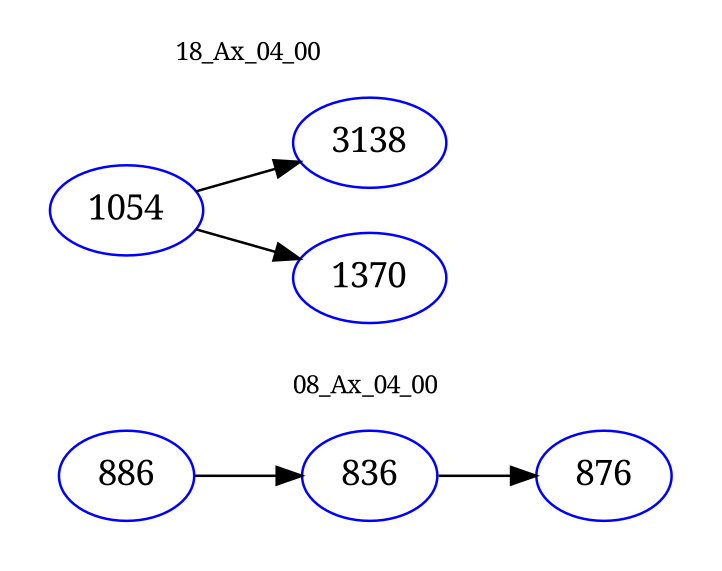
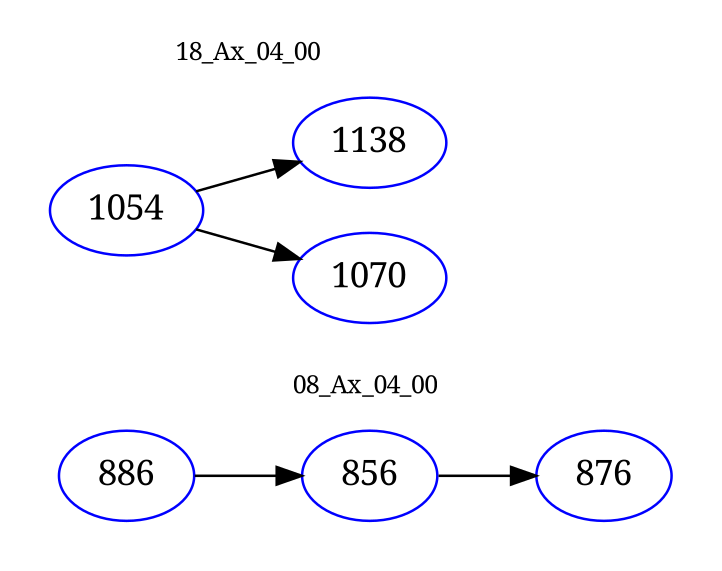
node "3138": label "3138" -> "1138"
node "1370": label "1370" -> "1070"
node "836": label "836" -> "856"
